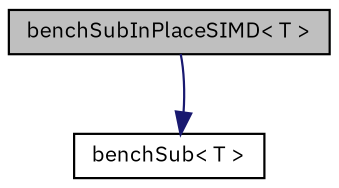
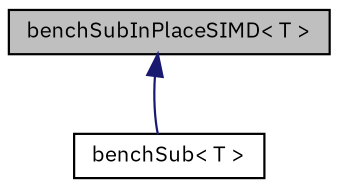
edge "benchSubInPlaceSIMD< T >" -> "benchSub< T >": reversed
